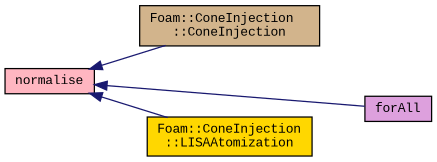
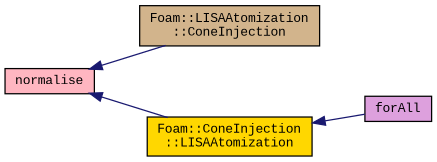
node "Foam::ConeInjection ::ConeInjection": label "Foam::ConeInjection ::ConeInjection" -> "Foam::LISAAtomization ::ConeInjection"
edge "forAll" -> "normalise": now "forAll" -> "Foam::ConeInjection ::LISAAtomization"
